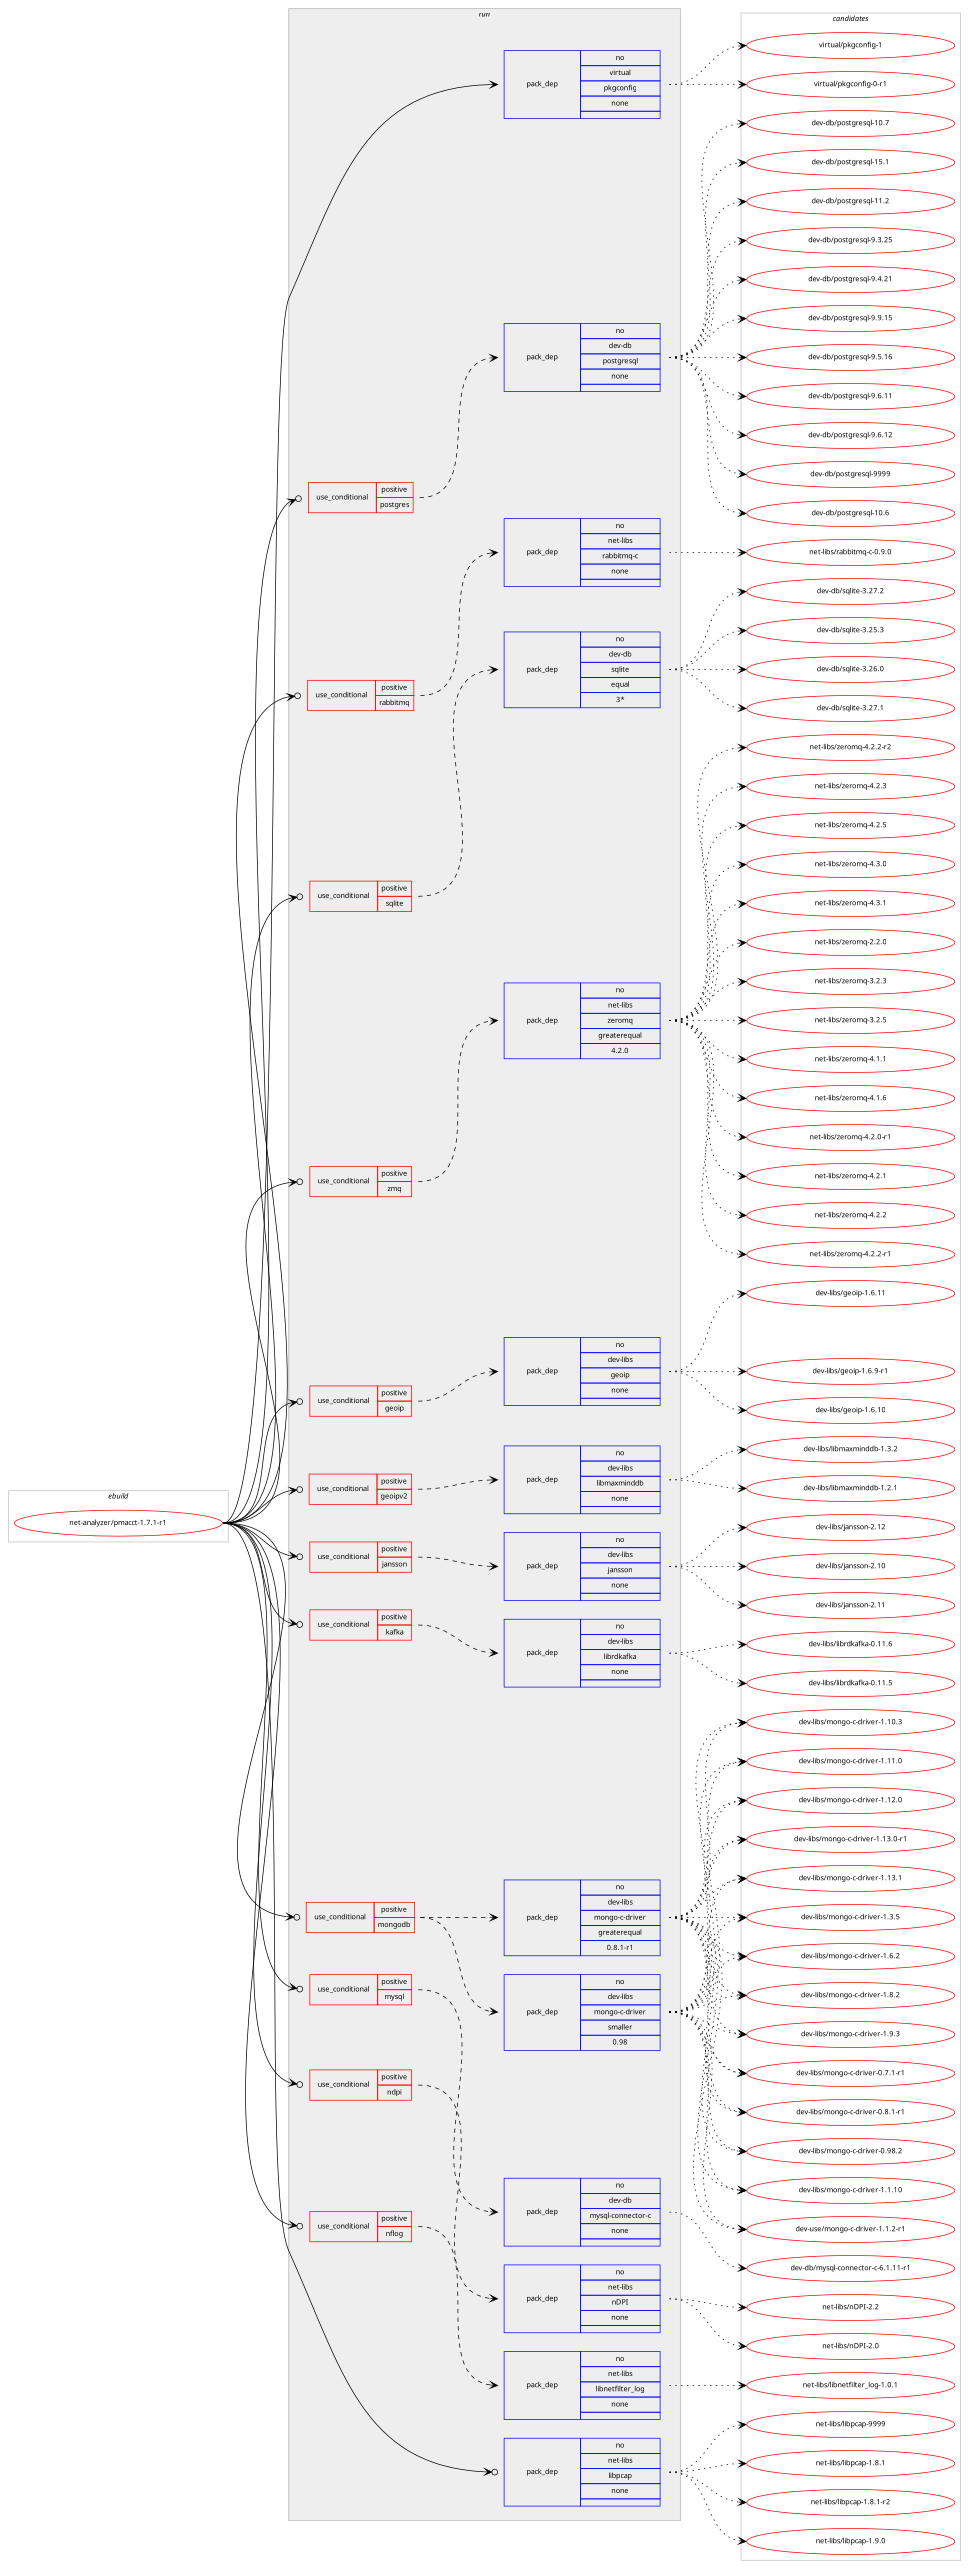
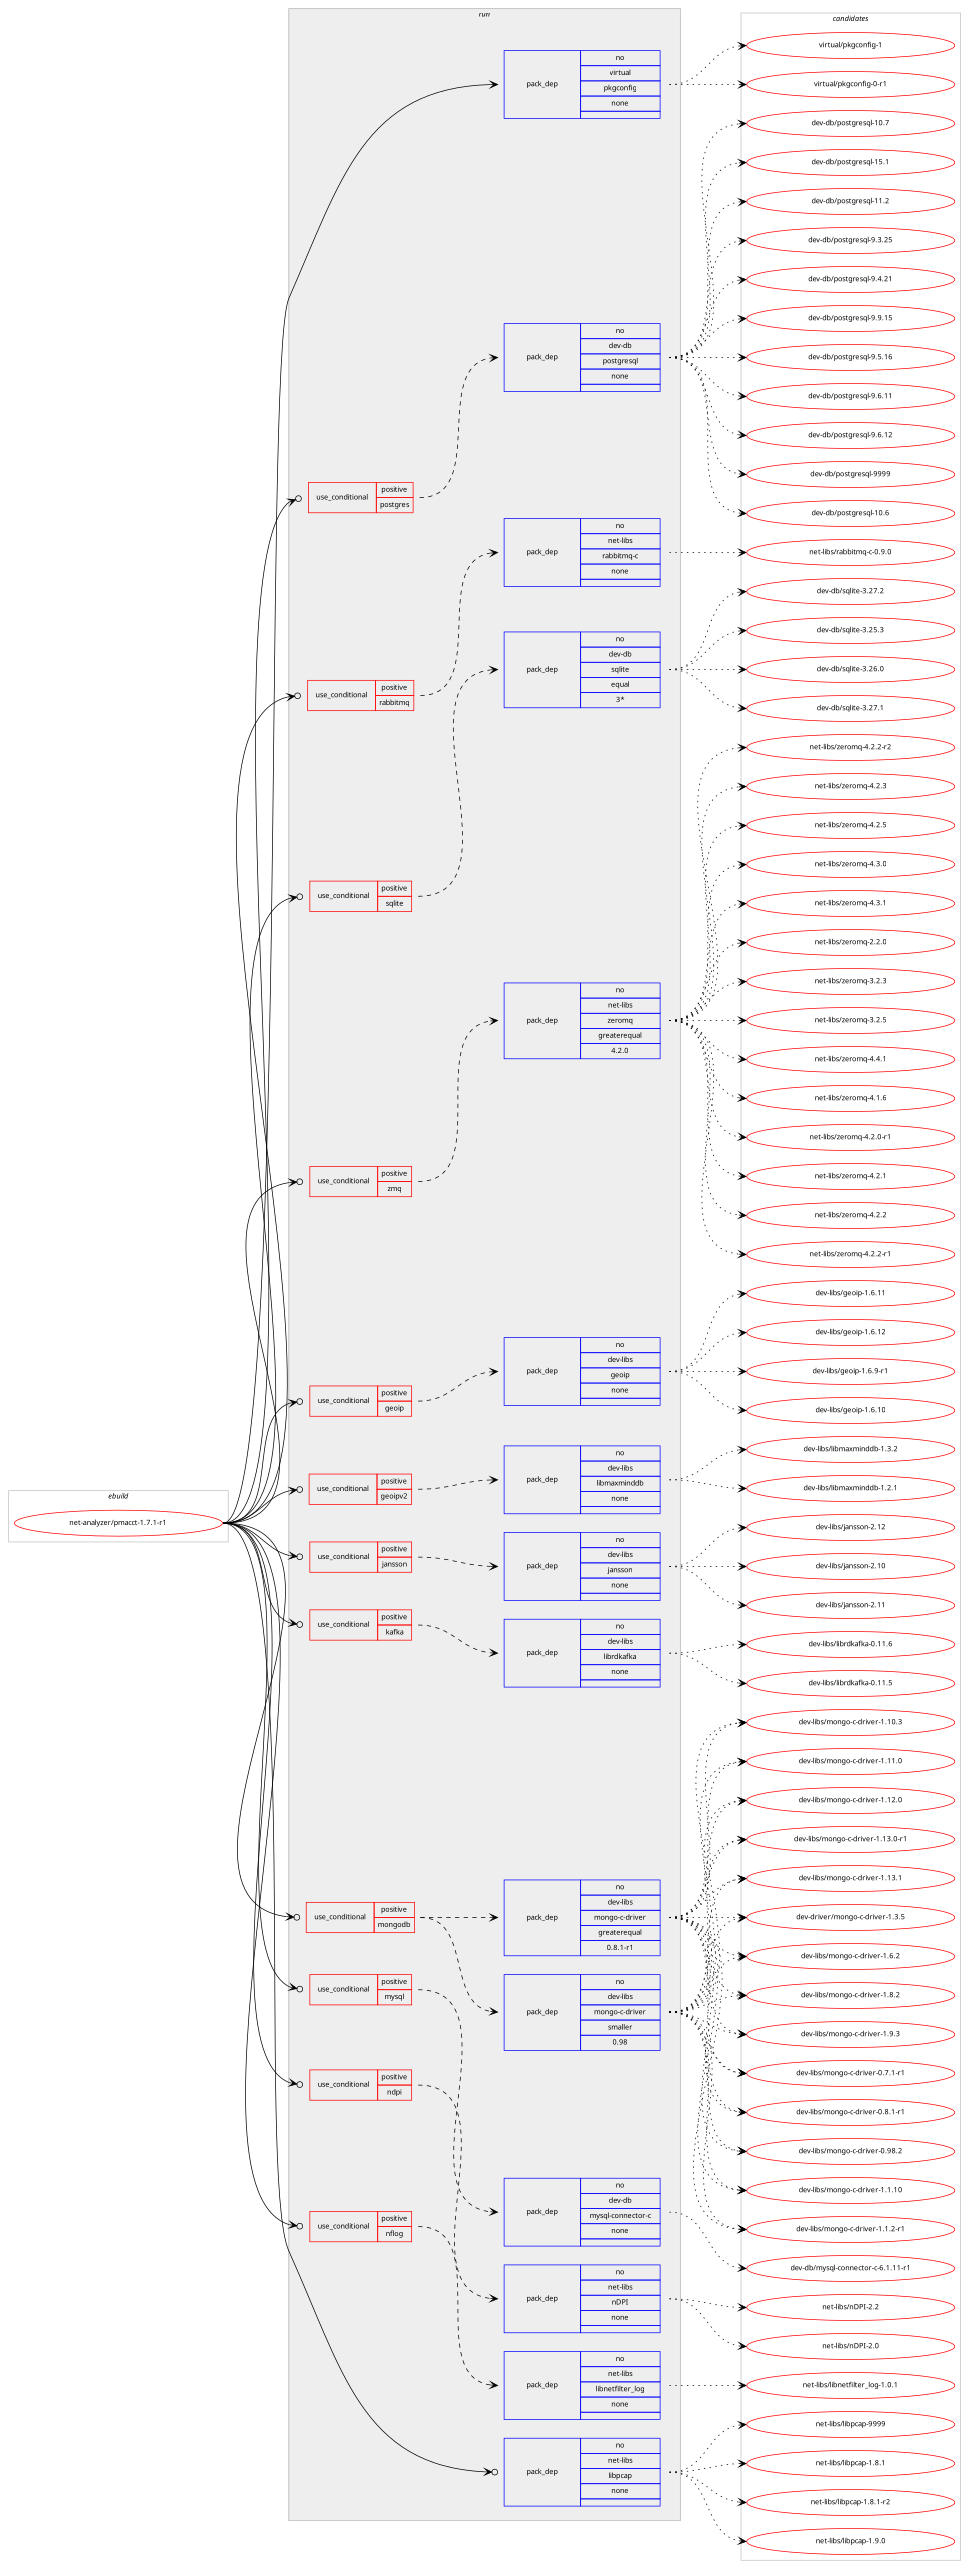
node "net-libs/zeromq-4.1.1": label "net-libs/zeromq-4.1.1" -> "net-libs/zeromq-4.4.1"
node "dev-libs/geoip-1.6.12": added
node "dev-libs/mongo-c-driver-1.3.5": label "dev-libs/mongo-c-driver-1.3.5" -> "dev-driver/mongo-c-driver-1.3.5"
node "dev-use/mongo-c-driver-1.1.2-r1": label "dev-use/mongo-c-driver-1.1.2-r1" -> "dev-libs/mongo-c-driver-1.1.2-r1"
